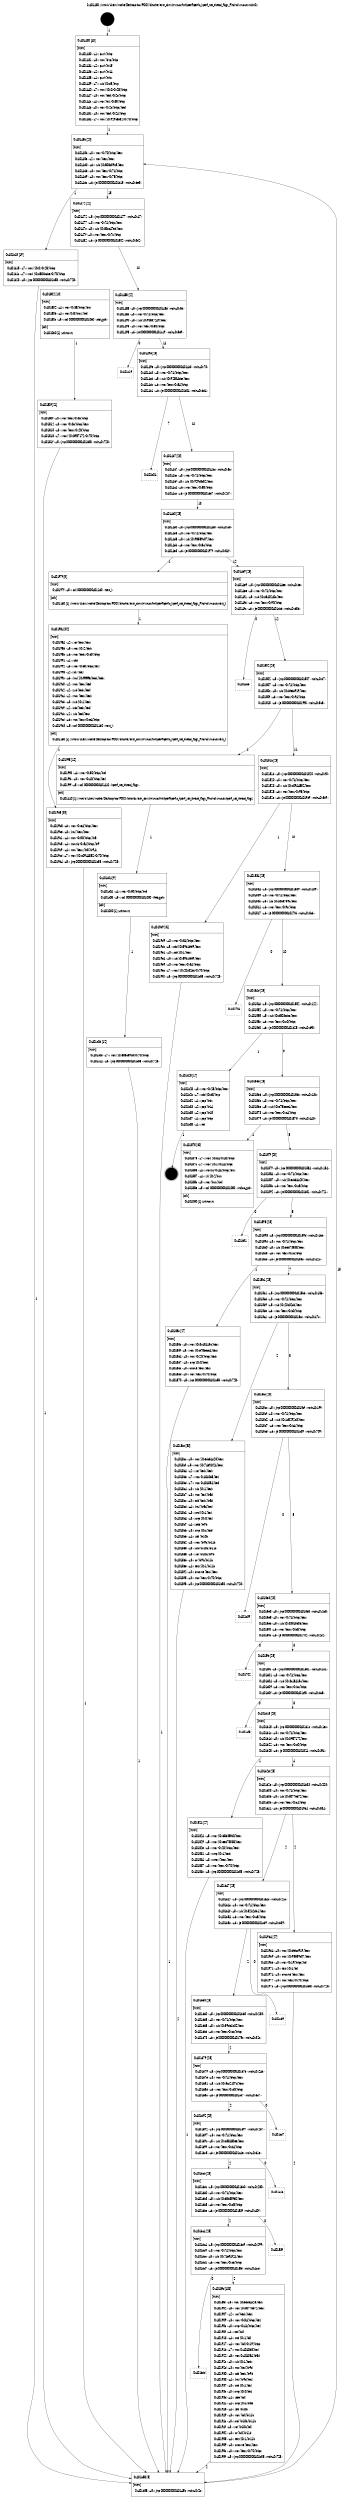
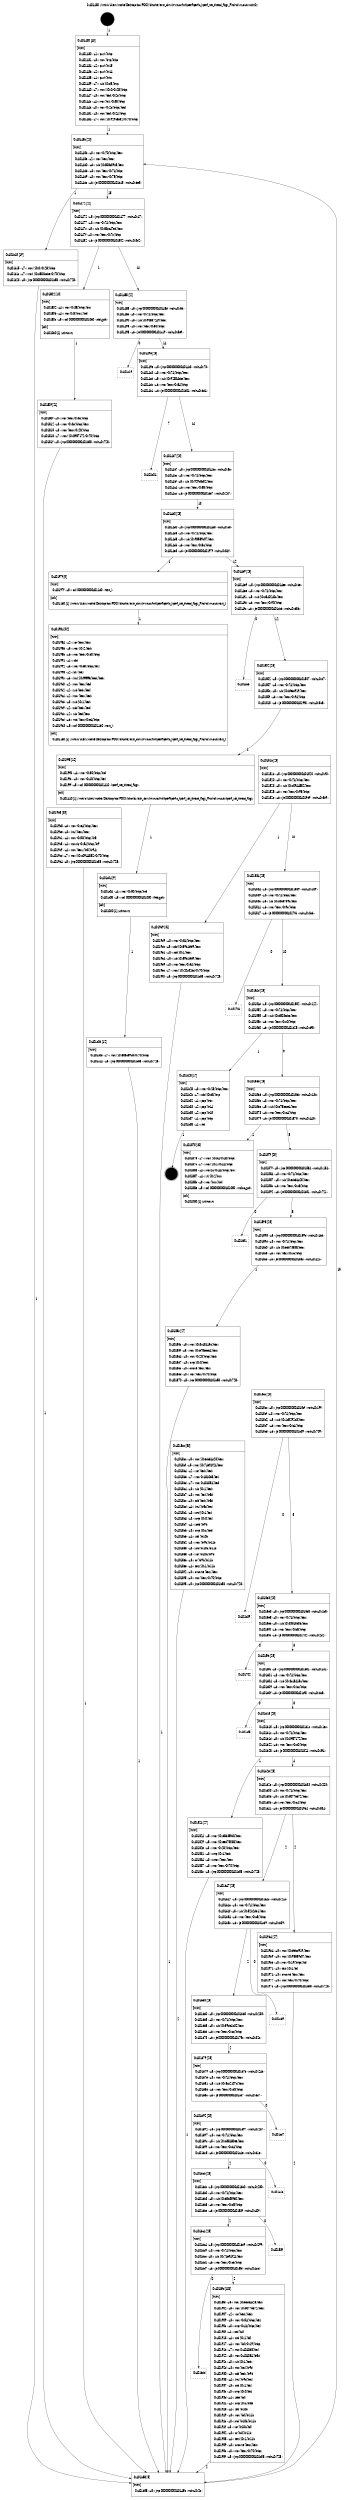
edge "0x401472 [22]" -> "0x401802 [13]": added, label "1"
edge "0x401502 [25]" -> "0x40151b [25]": removed, label "11"
edge "0x401984 [52]" -> "0x4019b8 [33]": removed, label "1"
node "0x4015b1 [25]": removed
edge "0x401679 [25]" -> "0x401692 [25]": removed, label "2"
